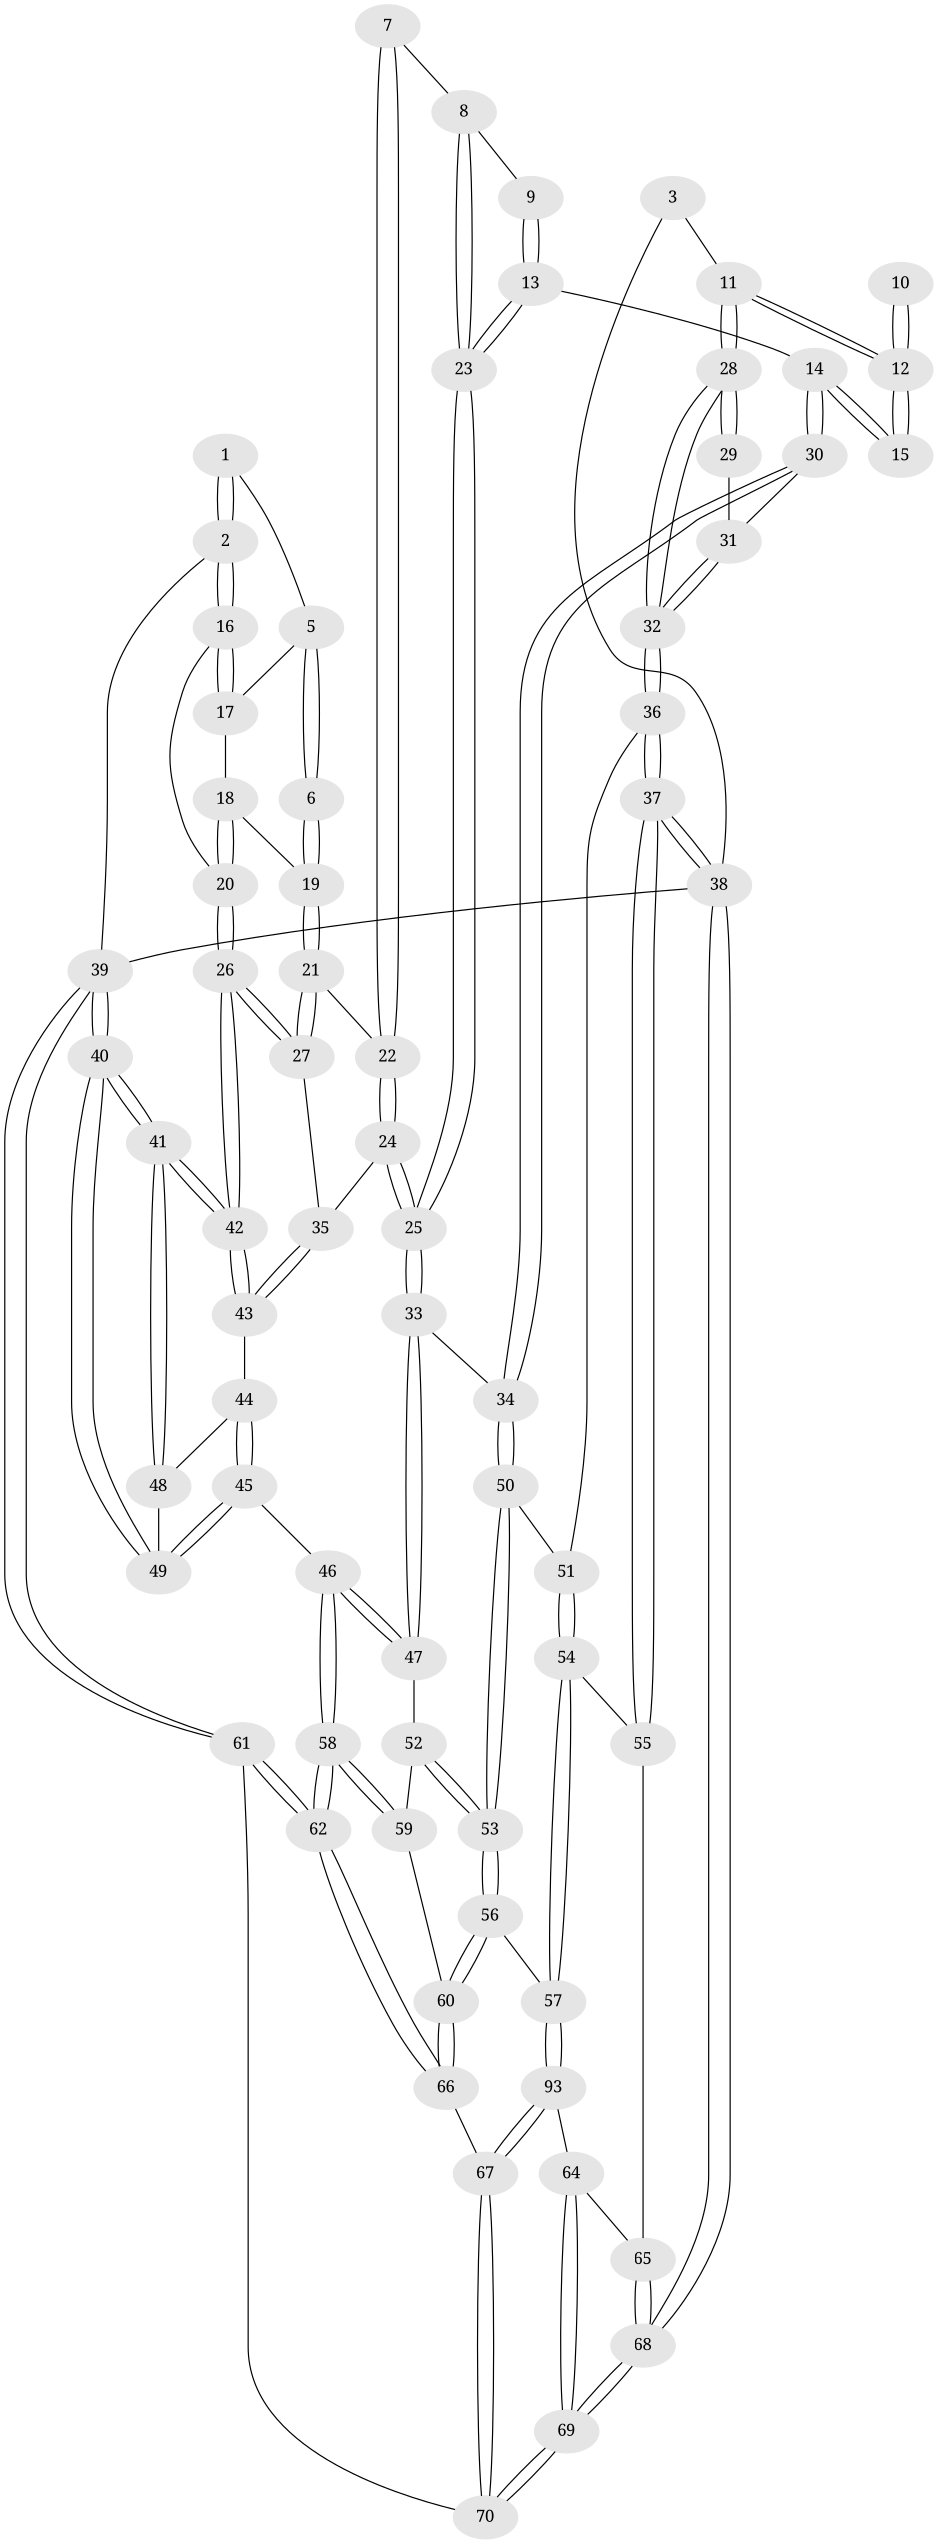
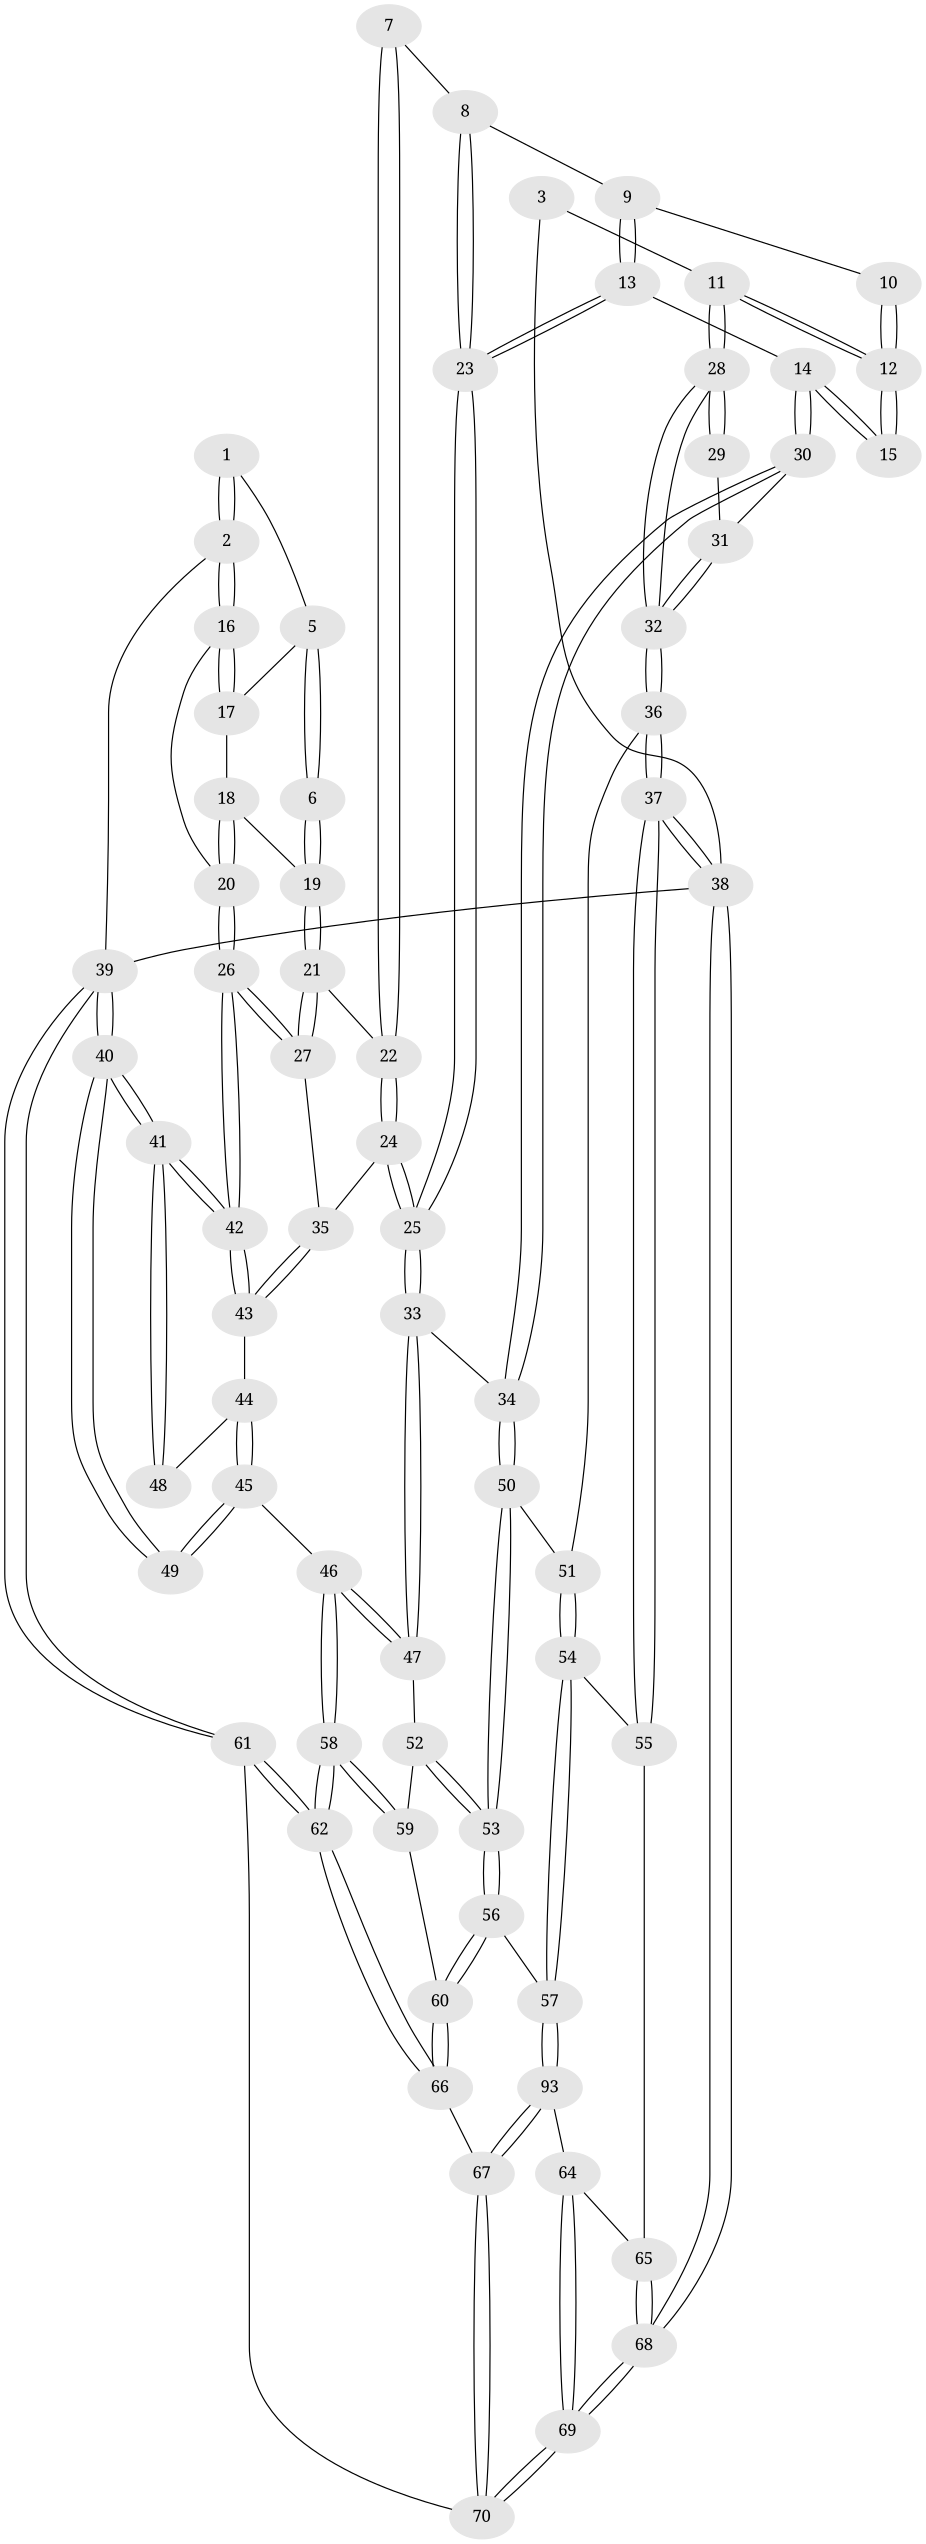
edge "9" -- "10": added
edge "48" -- "49": removed
